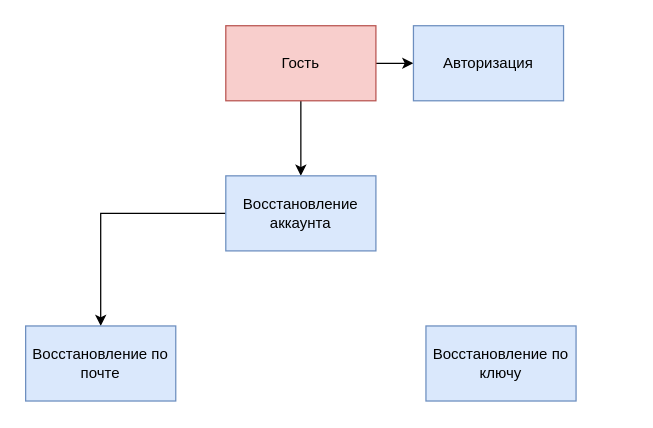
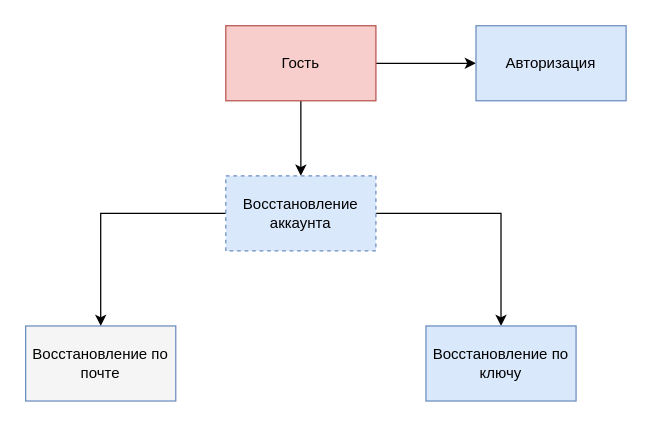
node "Авторизация": moved (488, 63) -> (551, 63)
node "Восстановление аккаунта": style solid -> dashed
edge "Восстановление аккаунта" -> "Восстановление по ключу": added
node "Восстановление по почте": fillcolor #dae8fc -> #f5f5f5
